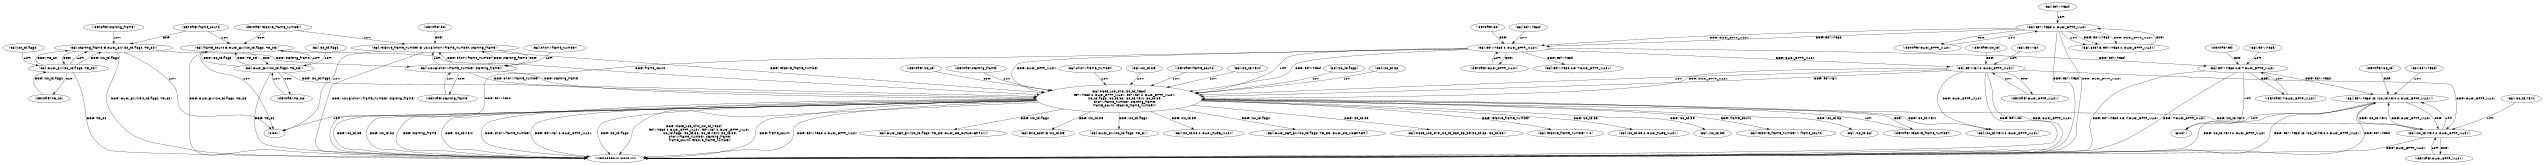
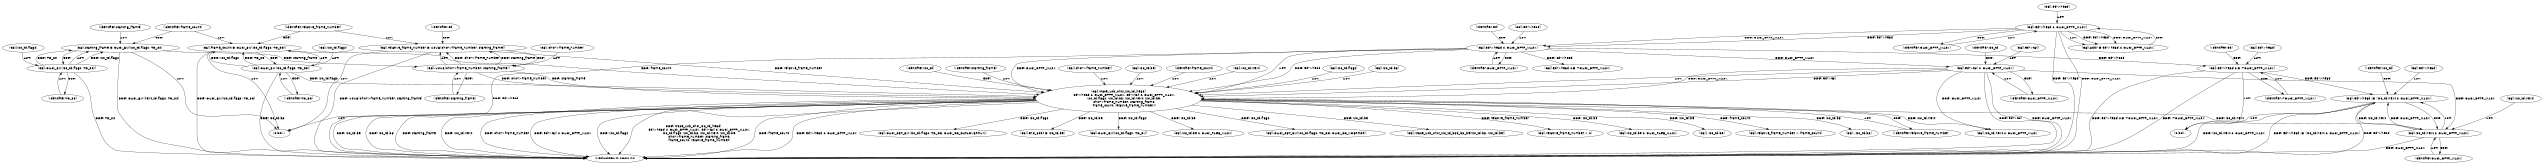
edge "(Identifier,TD_SF)" -> "(Call,OHCI_BM(iso_td.flags, TD_SF))": label "DDG: iso_td.flags" -> "AST: "
edge "(Call,OHCI_BM(iso_td.flags, TD_FC))" -> "(MethodReturn,static int)": label "DDG: TD_FC" -> "DDG: iso_td.bp"
